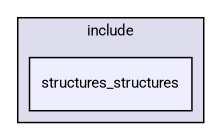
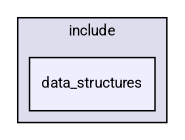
node "structures_structures": label "structures_structures" -> "data_structures"
